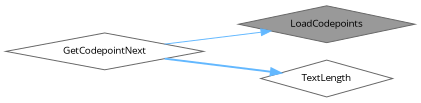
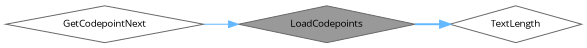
edge "GetCodepointNext" -> "TextLength": now "LoadCodepoints" -> "TextLength"
